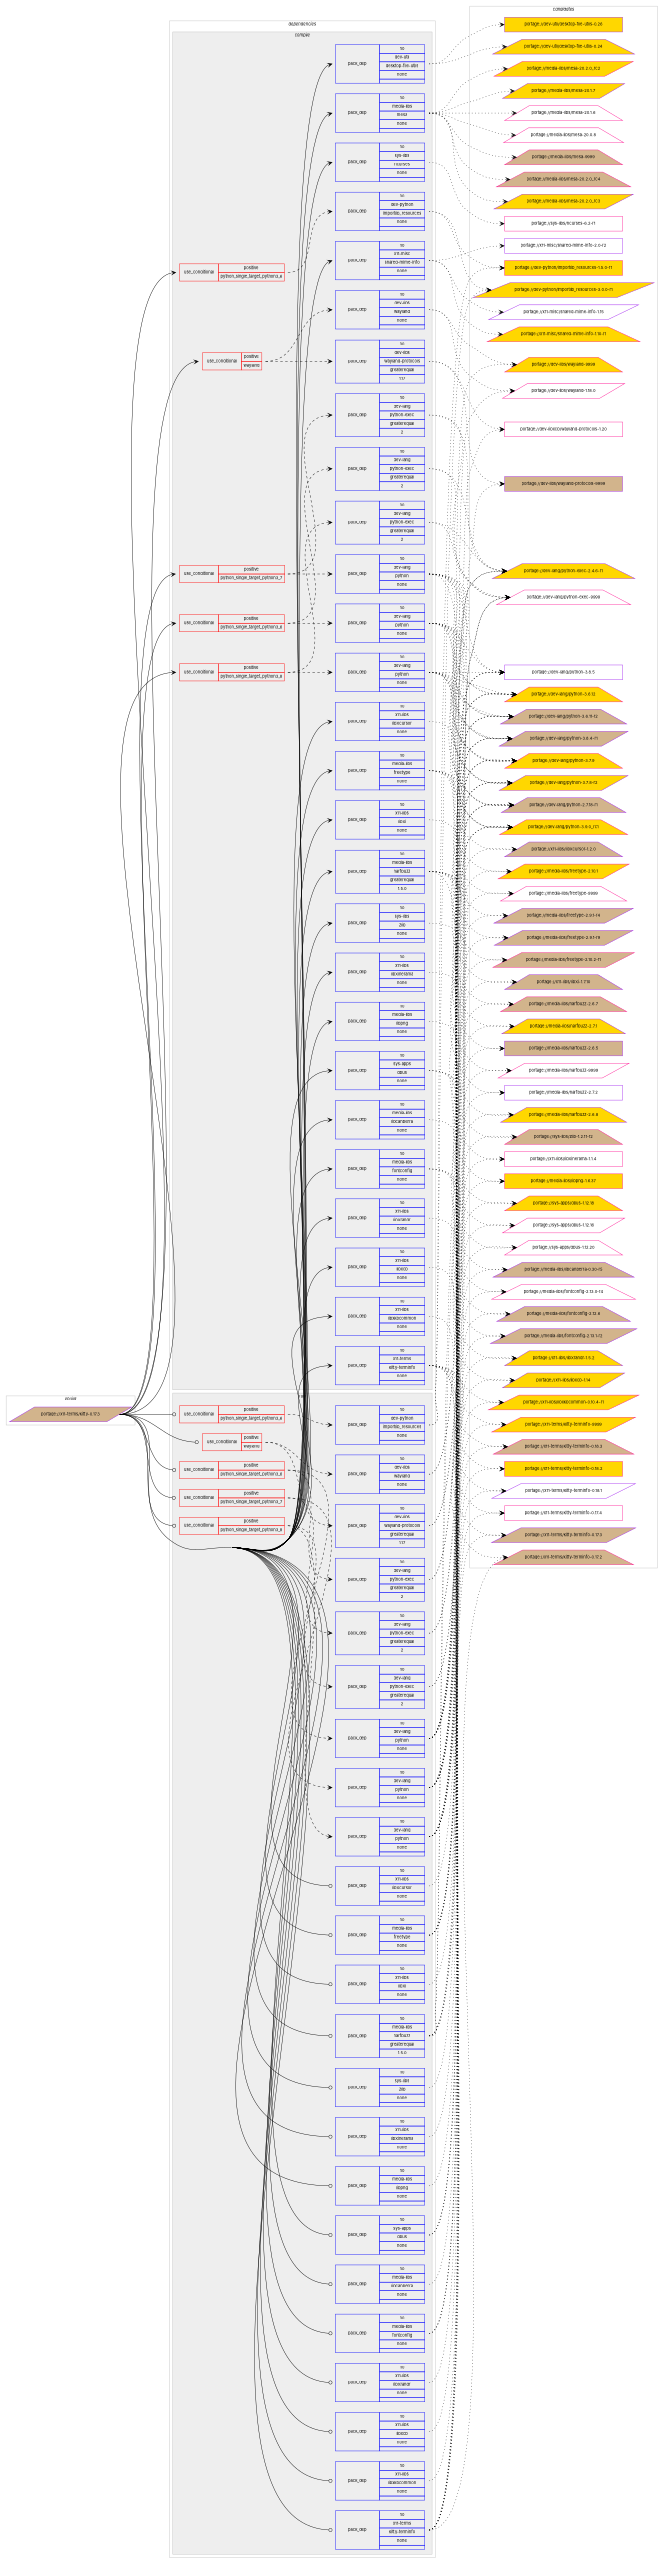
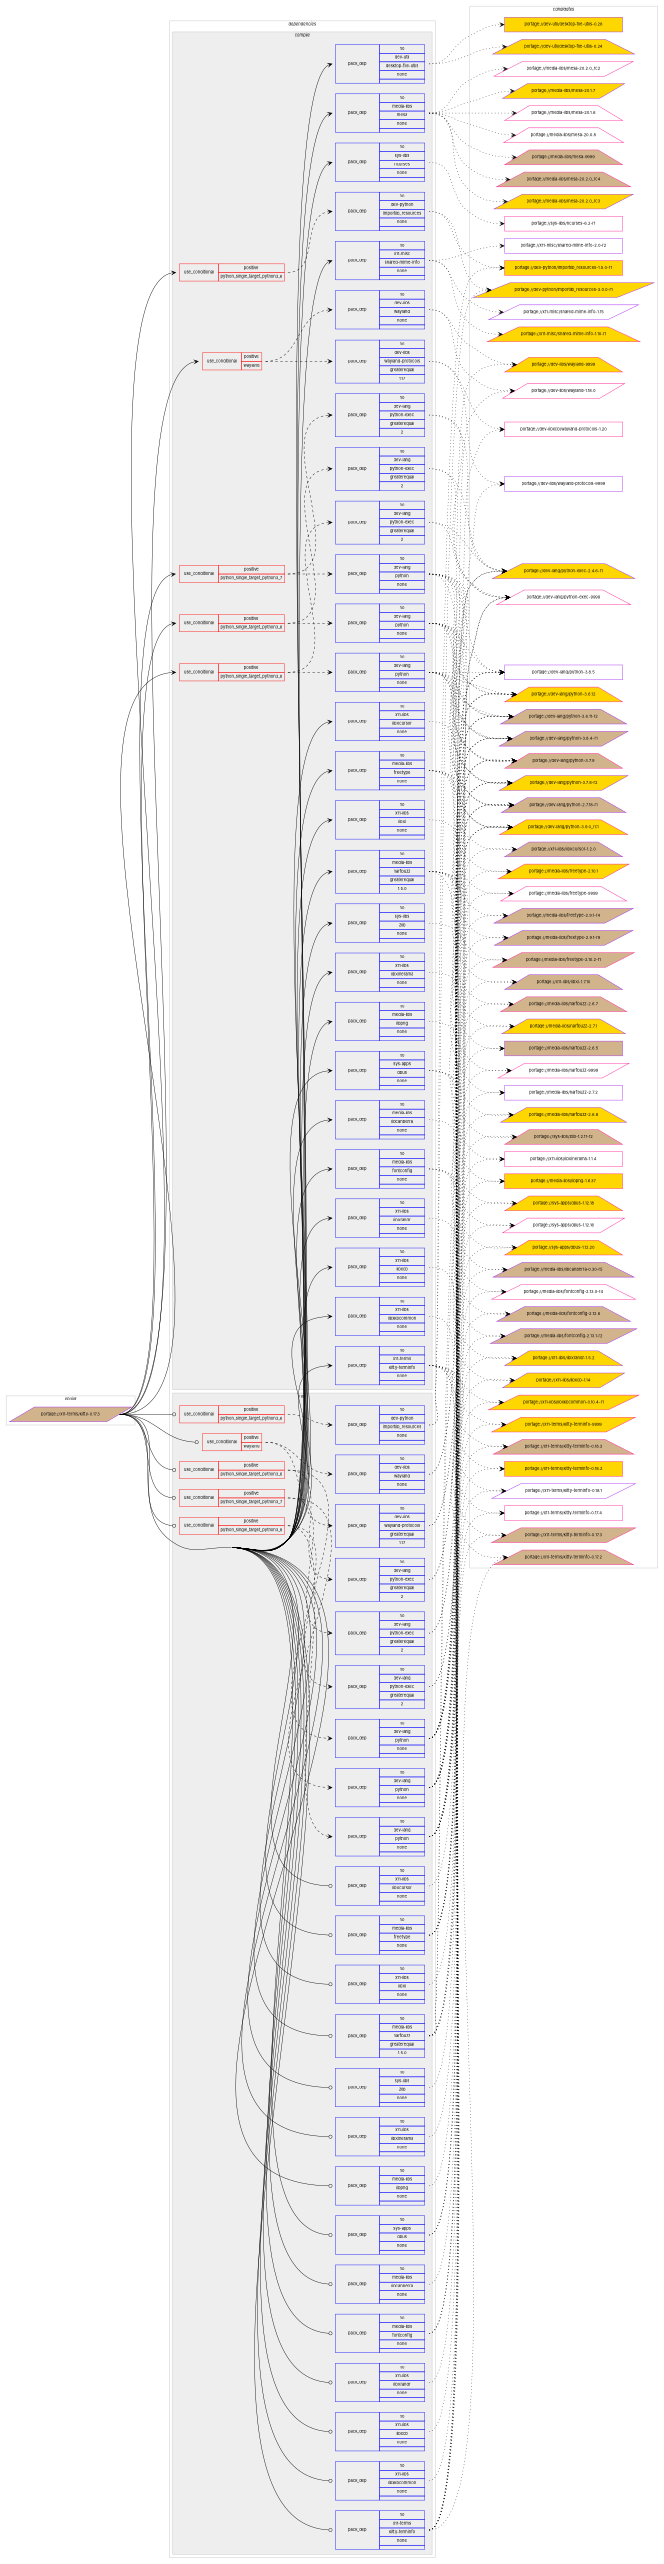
node "portage://media-libs/mesa-20.2.0_rc2": fillcolor gold -> white
node "portage://dev-libs/wayland-protocols-9999": fillcolor tan -> white
node "portage://dev-lang/python-3.7.9": fillcolor gold -> tan
node "portage://sys-apps/dbus-1.12.20": fillcolor white -> gold
node "portage://x11-terms/kitty-terminfo-0.17.3": color purple -> deeppink
